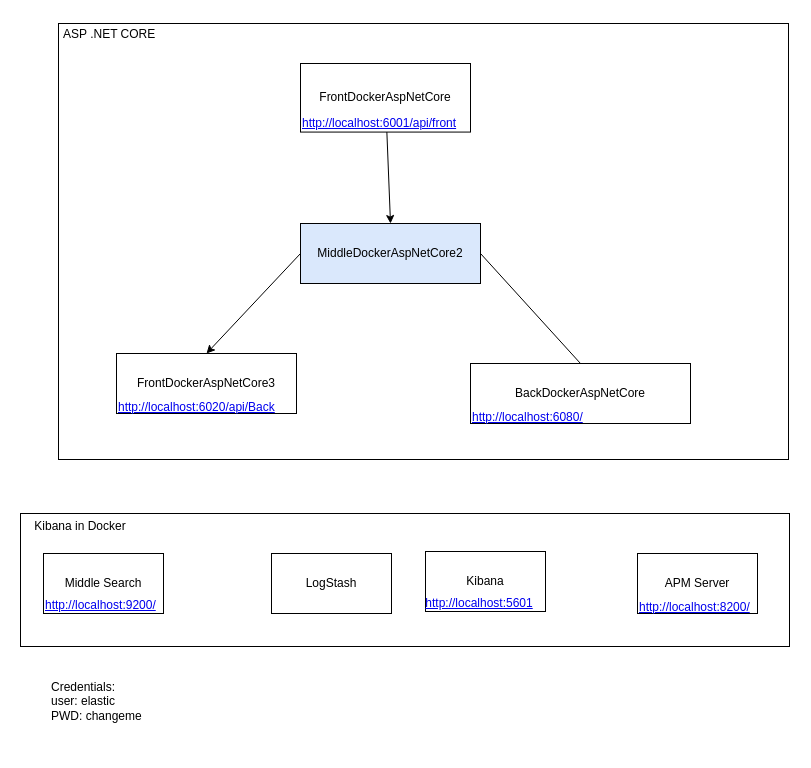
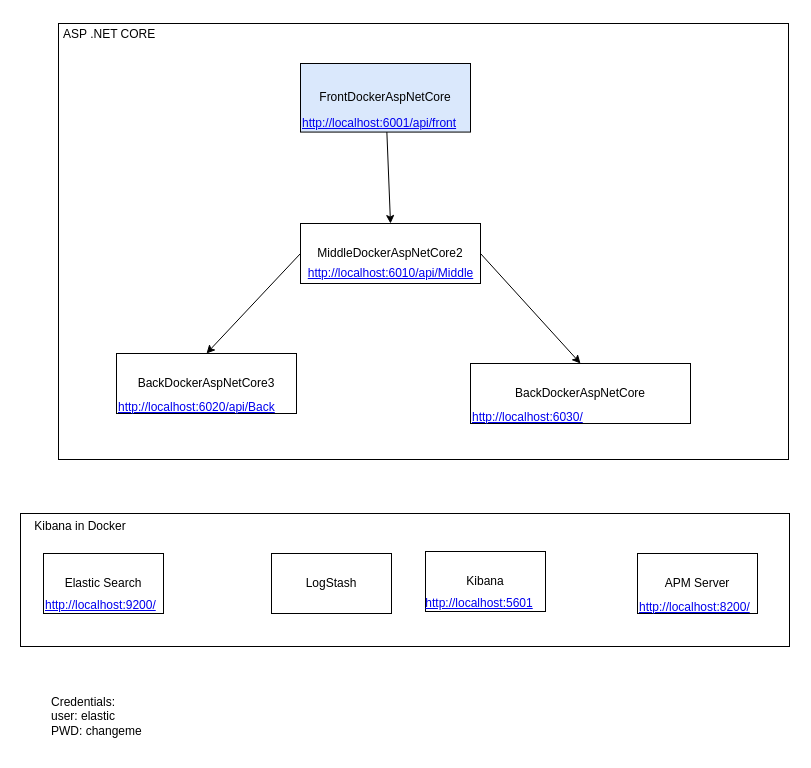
node "FrontDockerAspNetCore": fillcolor #ffffff -> #dae8fc
node "MiddleDockerAspNetCore2": fillcolor #dae8fc -> #ffffff
node "http://localhost:6010/api/Middle": added
edge "MiddleDockerAspNetCore2" -- "BackDockerAspNetCore": arrowhead none -> classic
node "FrontDockerAspNetCore3": label "FrontDockerAspNetCore3" -> "BackDockerAspNetCore3"
node "http://localhost:6080/": label "http://localhost:6080/" -> "http://localhost:6030/"
node "Middle Search": label "Middle Search" -> "Elastic Search"
node "Credentials: user: elastic PWD: changeme": moved (110, 702) -> (110, 717)
